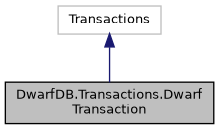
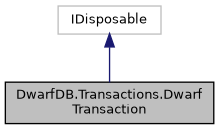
node "Transactions": label "Transactions" -> "IDisposable"
